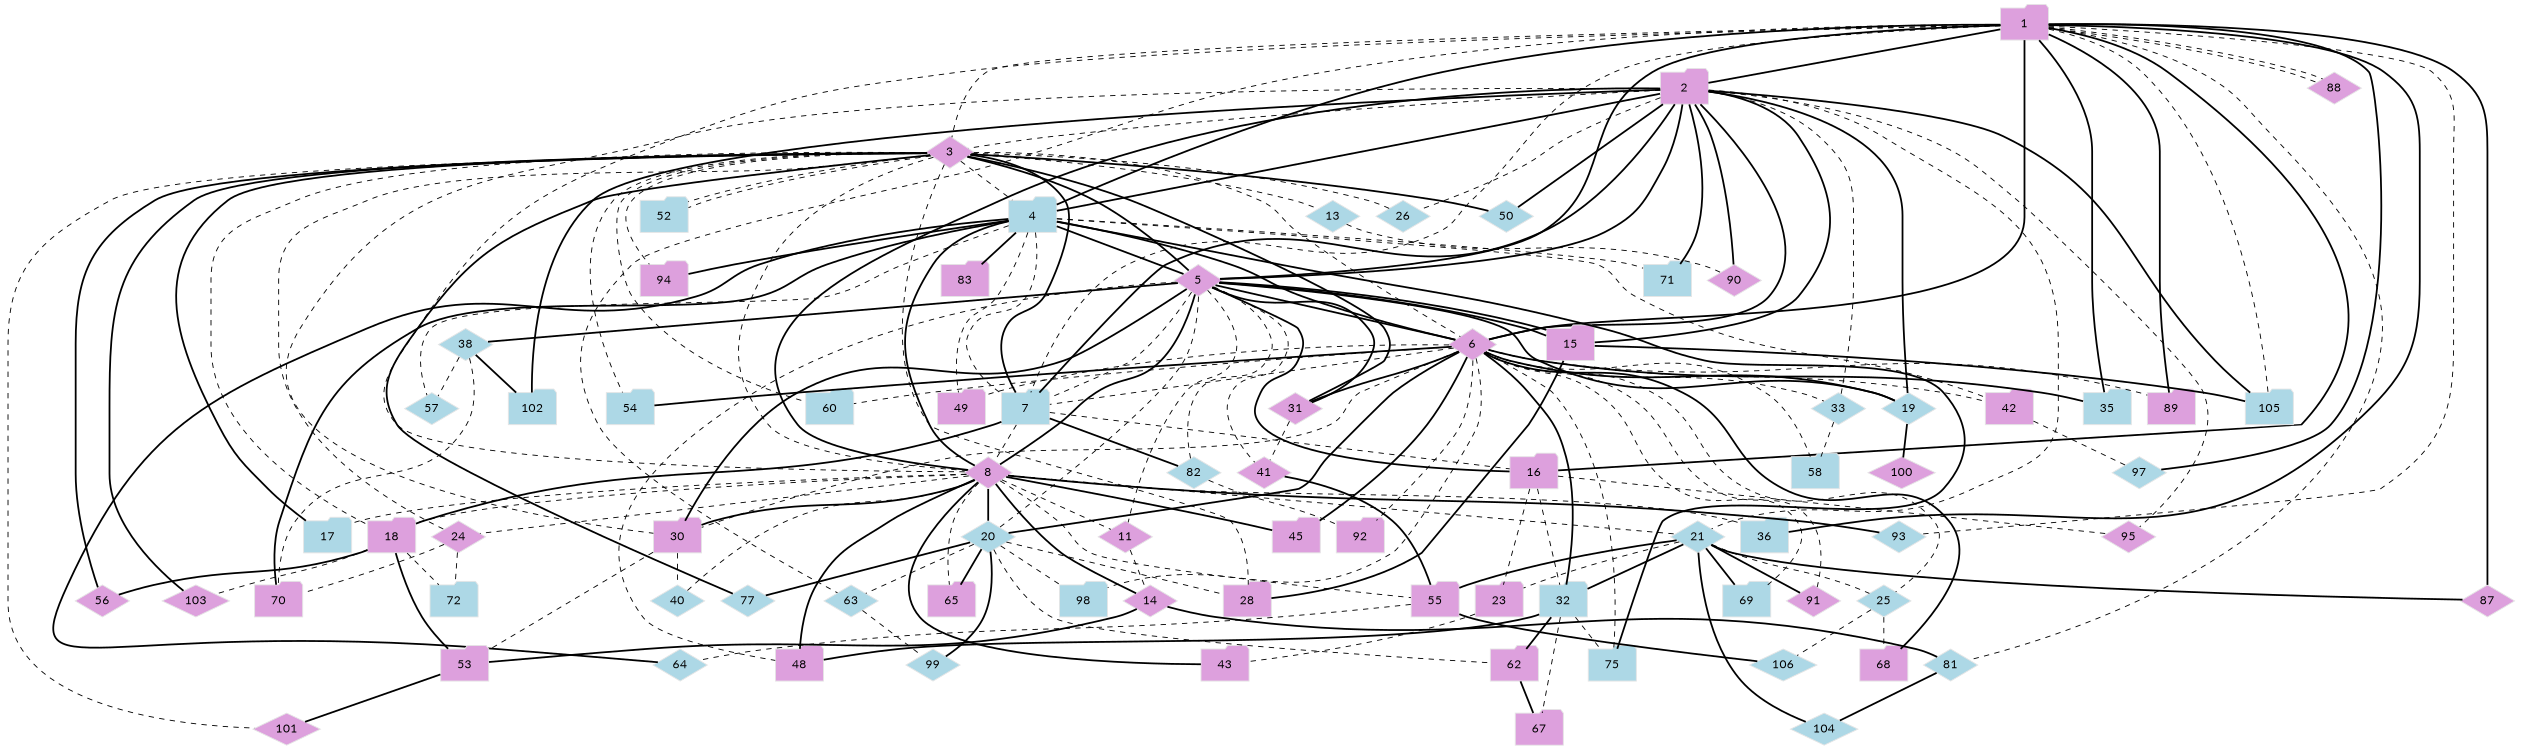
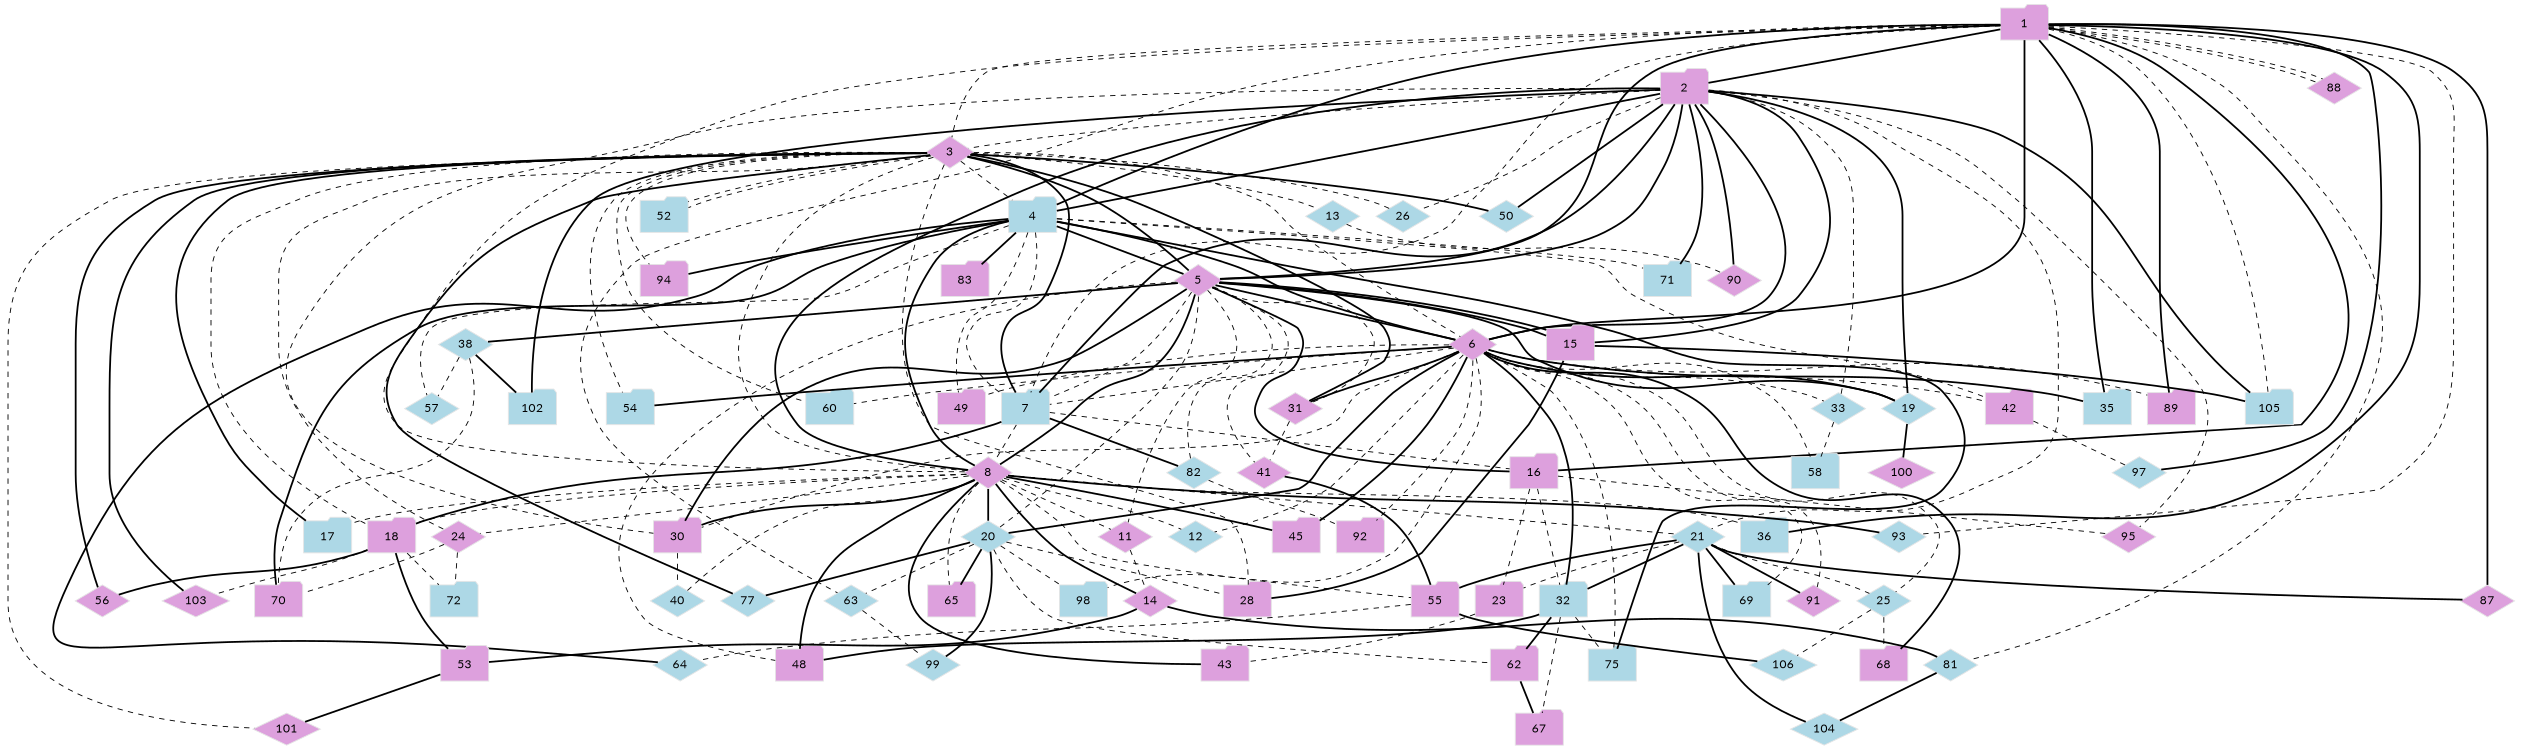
edge "5" -- "31": style bold -> dashed
node "12": added
edge "30" -- "53": removed
